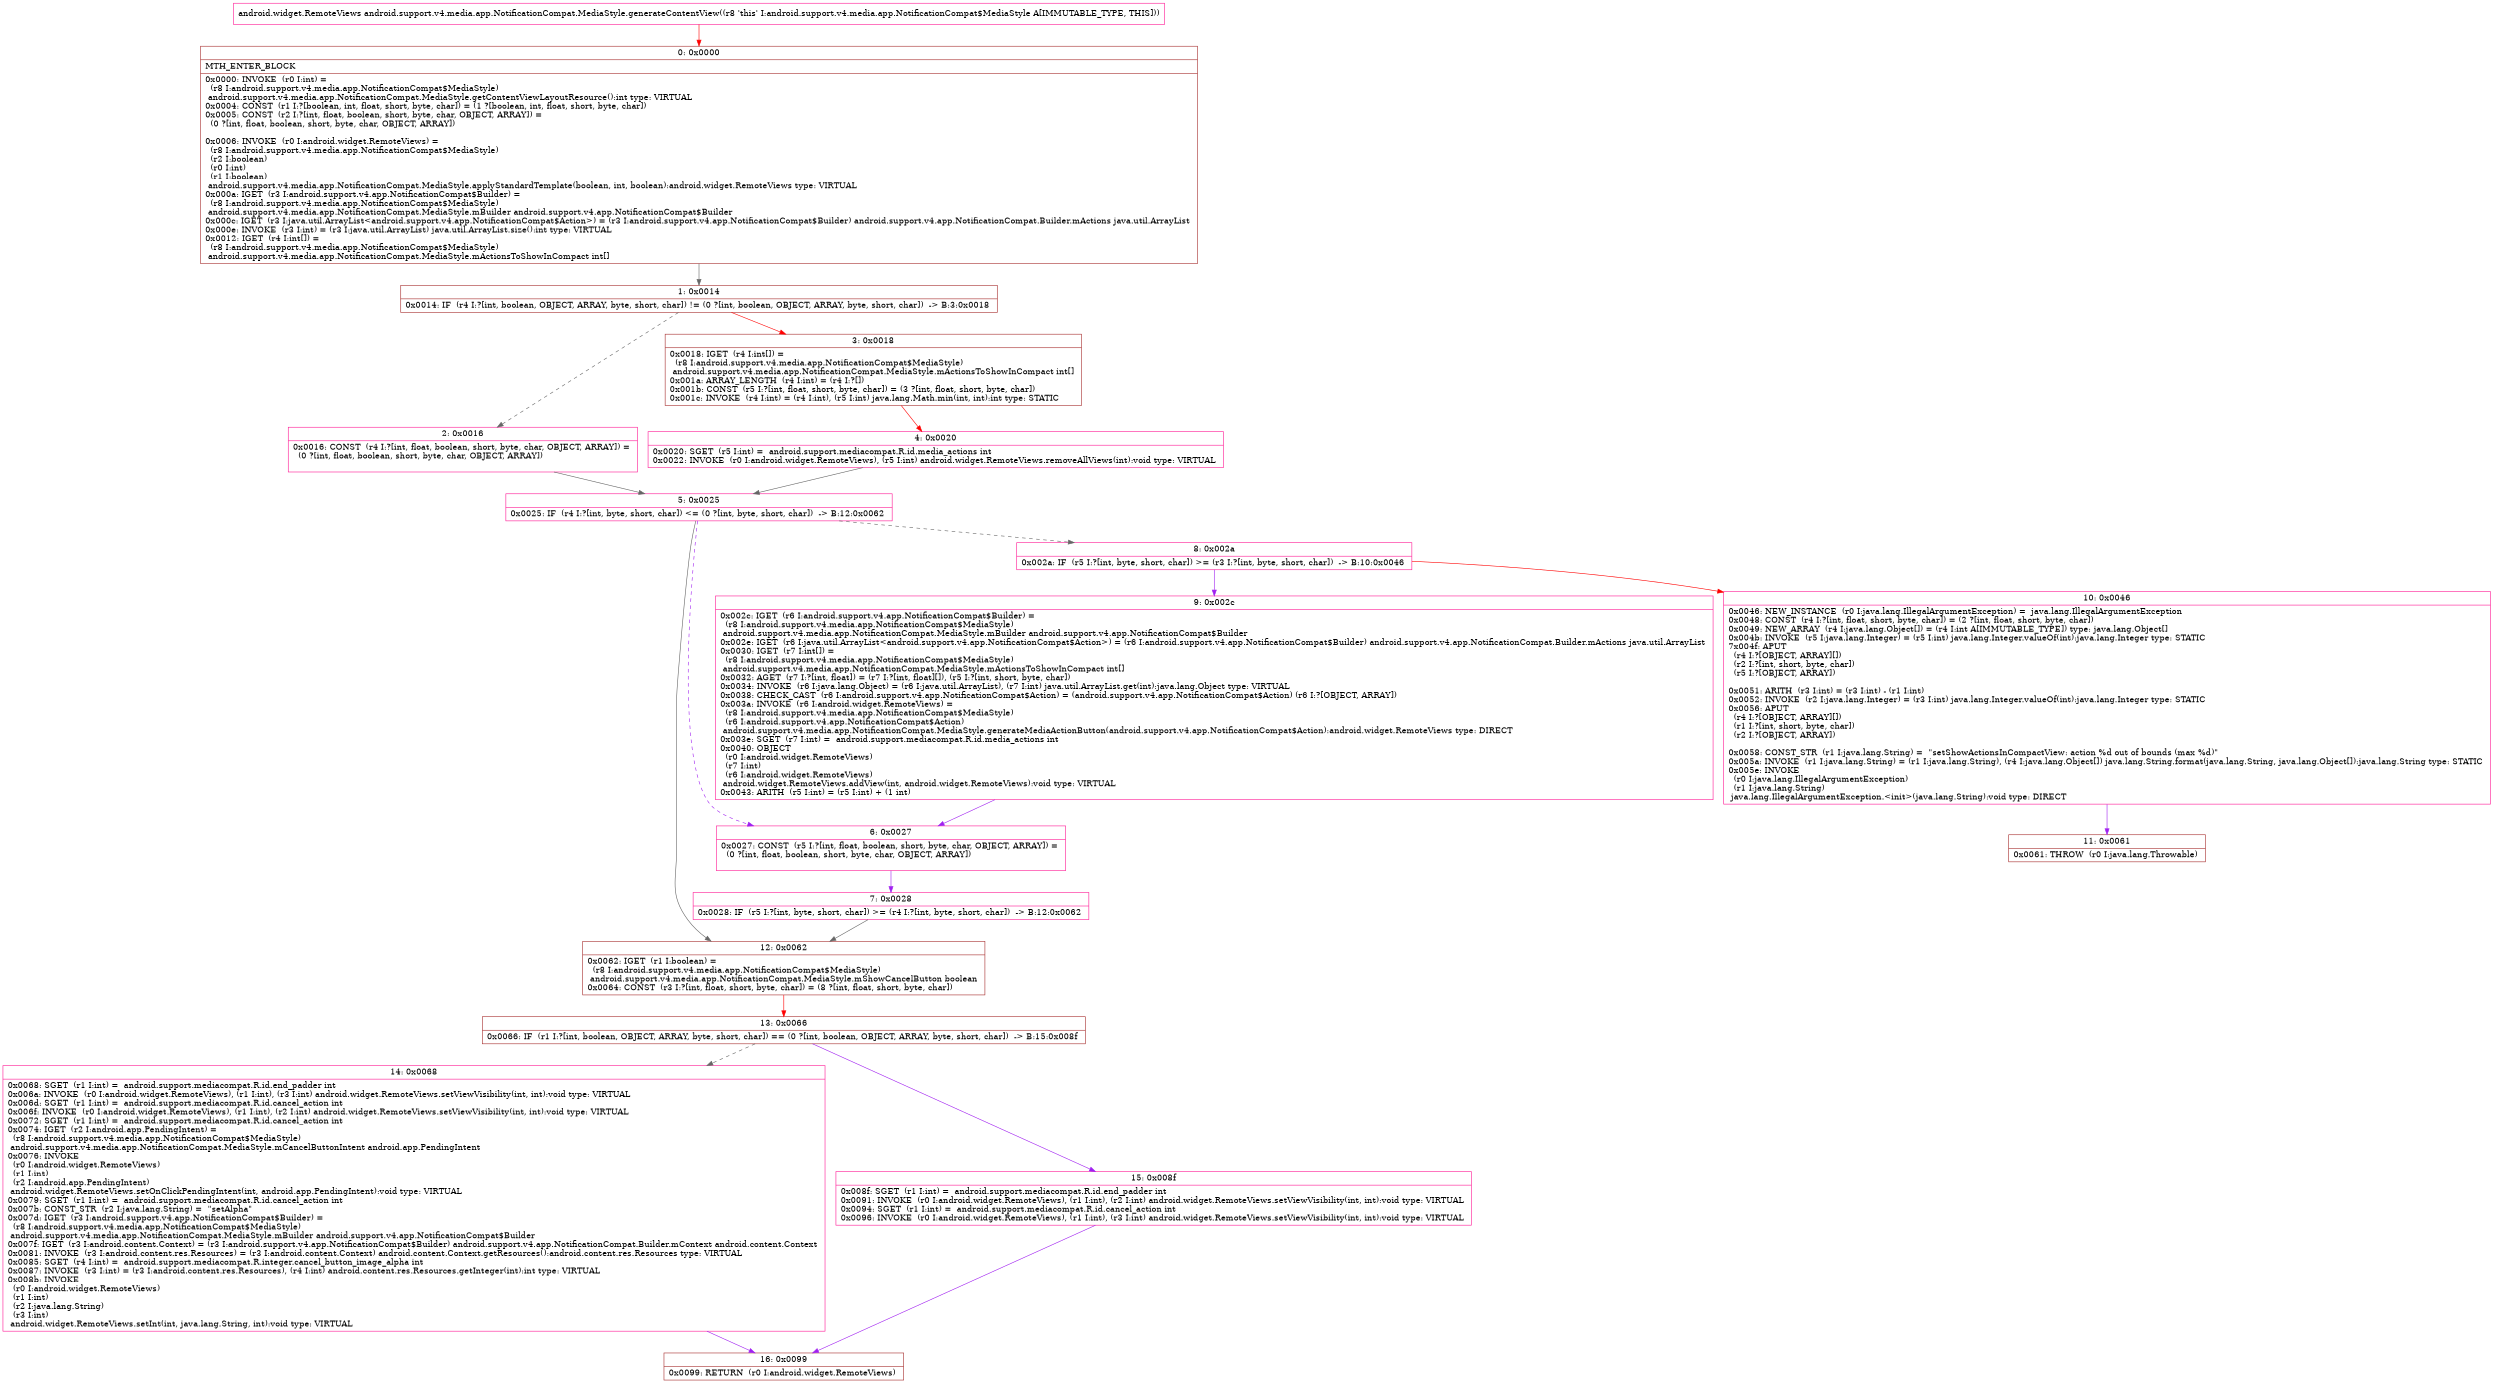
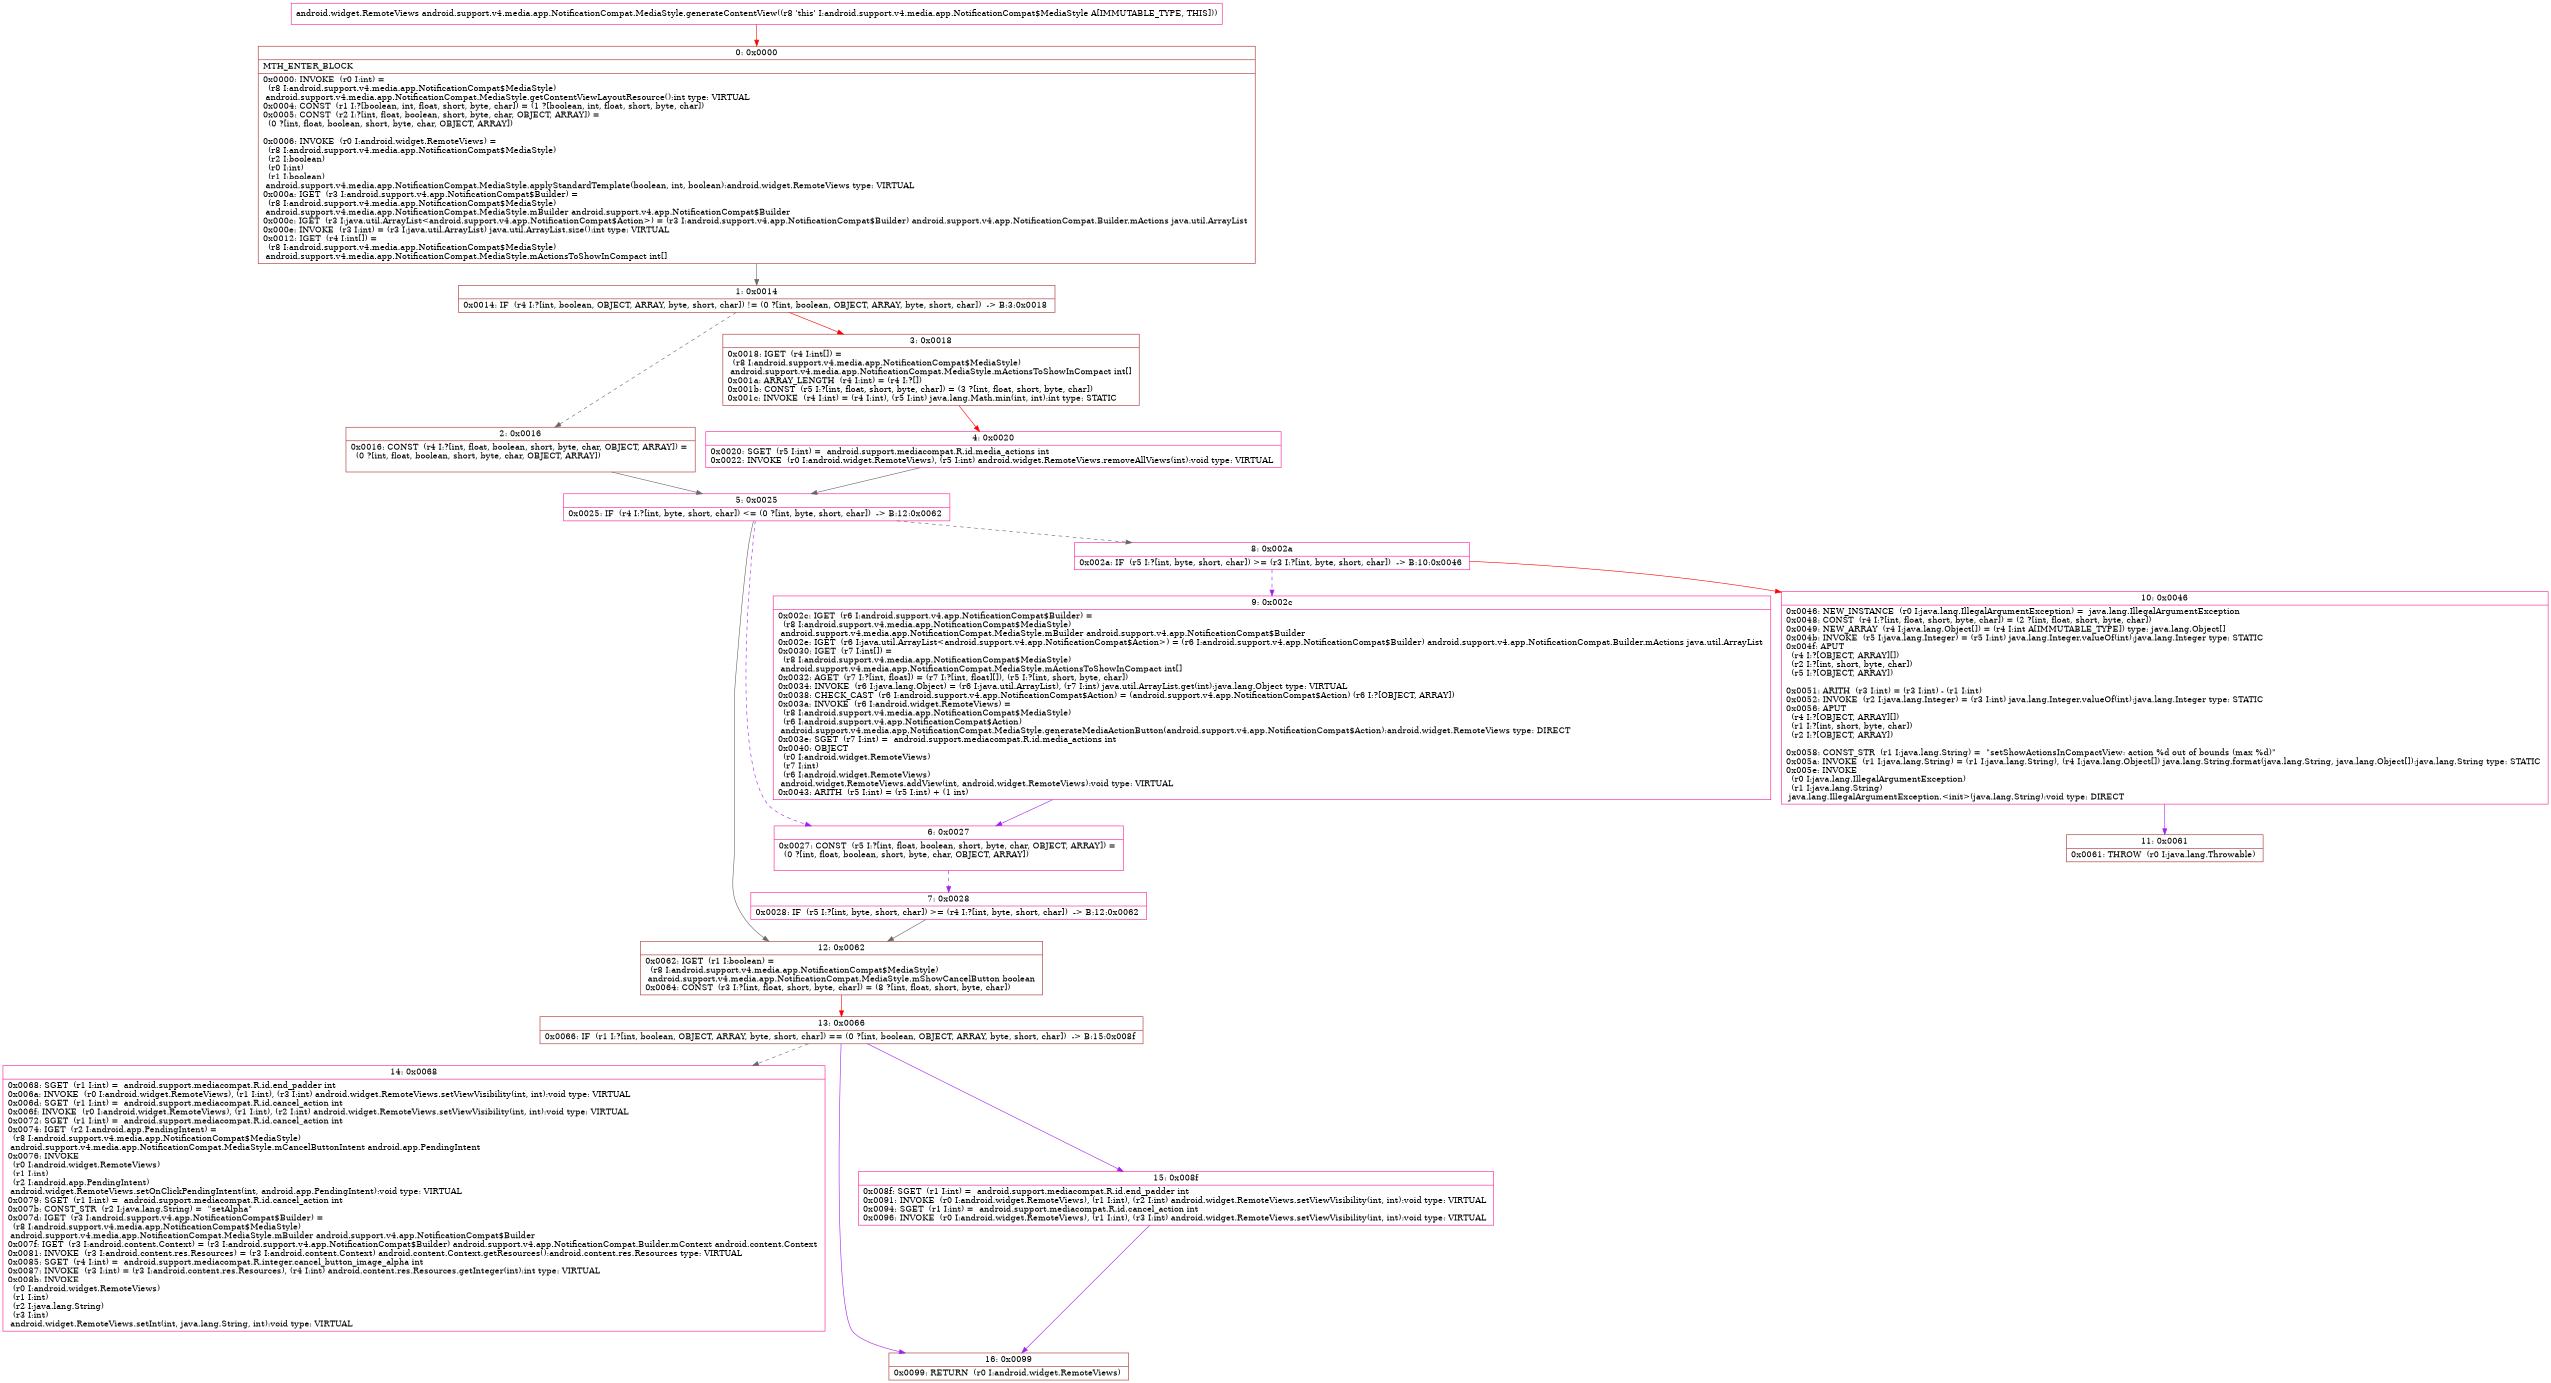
node "2: 0x0016": color deeppink -> brown
edge "8: 0x002a" -> "9: 0x002c": style solid -> dashed
node "10: 0x0046": text "7x004f: APUT" -> "0x004f: APUT"
edge "6: 0x0027" -> "7: 0x0028": style solid -> dashed
edge "14: 0x0068" -> "16: 0x0099": now "13: 0x0066" -> "16: 0x0099"
